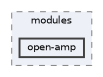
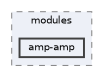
node "open-amp": label "open-amp" -> "amp-amp"
